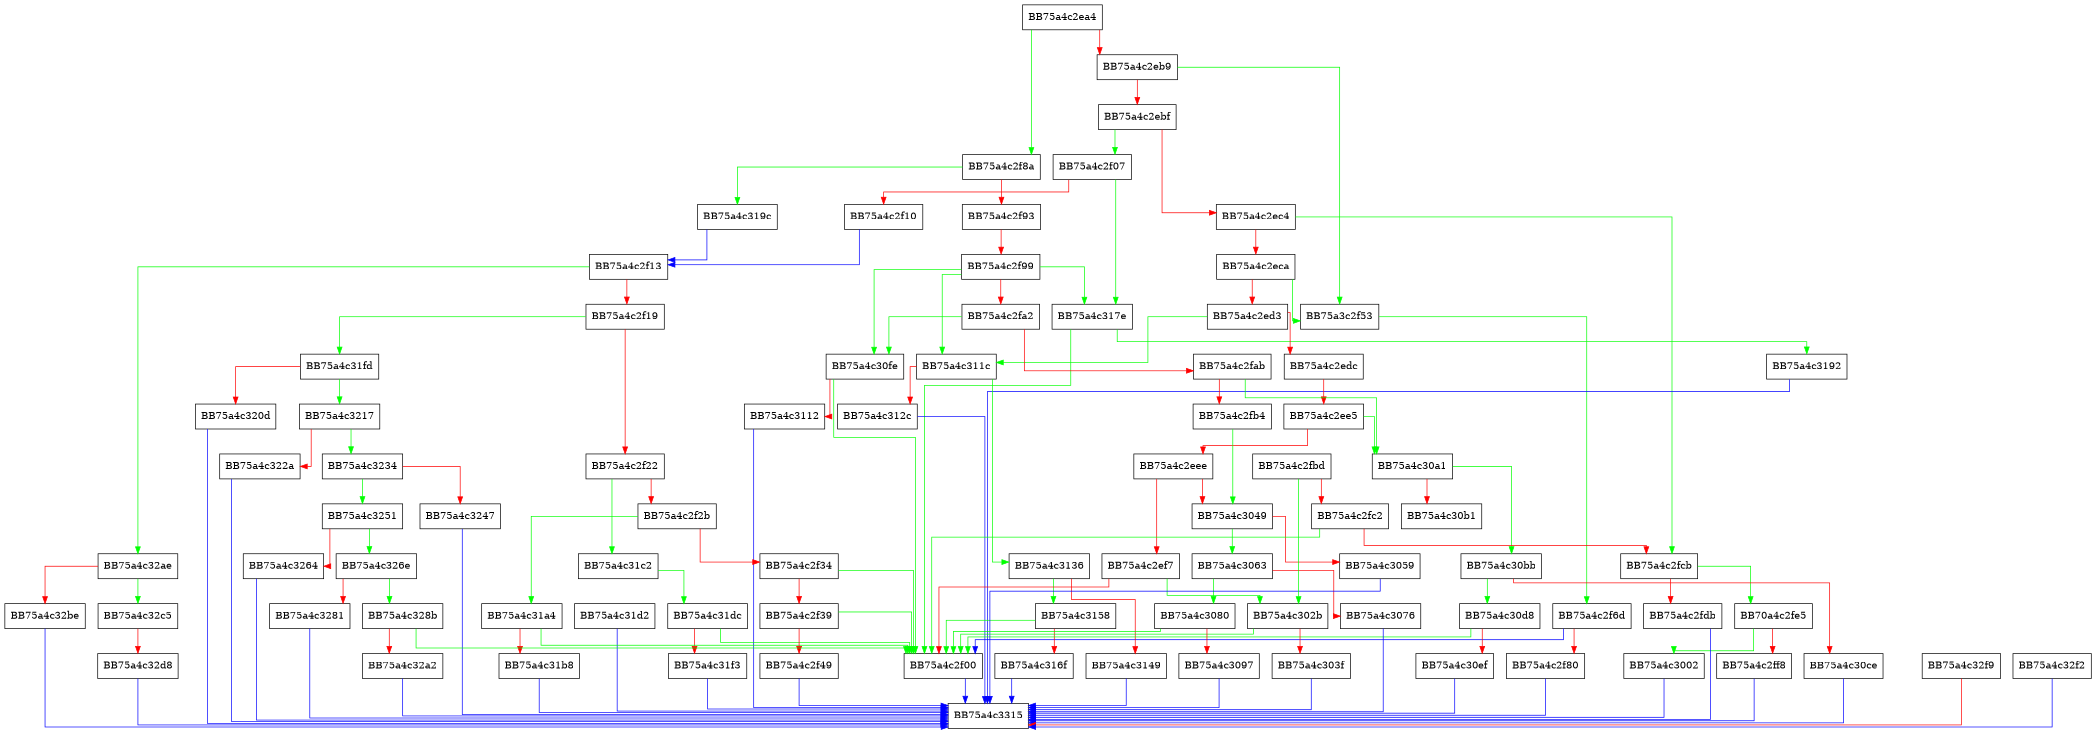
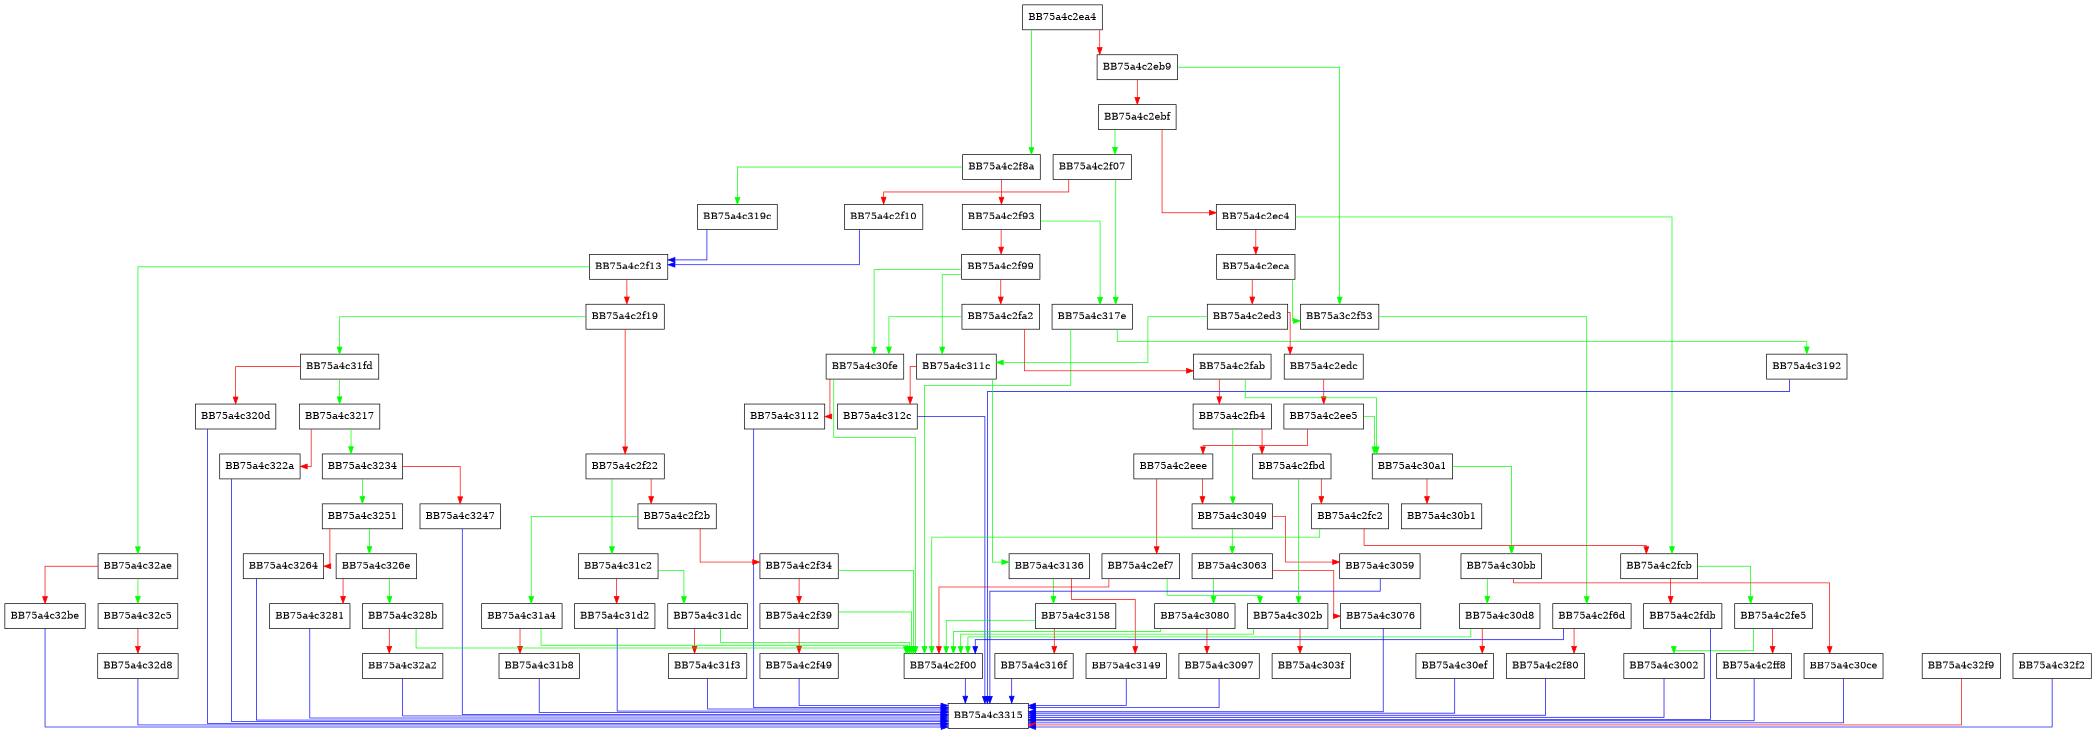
edge "BB75a4c2f99" -> "BB75a4c317e": now "BB75a4c2f93" -> "BB75a4c317e"
edge "BB75a4c2fb4" -> "BB75a4c2fbd": added
edge "BB75a4c31c2" -> "BB75a4c31d2": added
node "BB70a4c2fe5": label "BB70a4c2fe5" -> "BB75a4c2fe5"
edge "BB75a4c303f" -> "BB75a4c3315": removed
